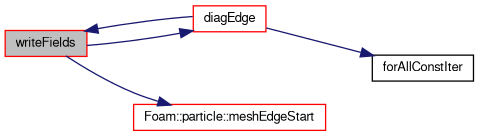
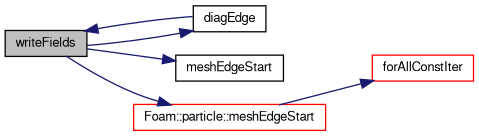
node "diagEdge": color red -> black
edge "diagEdge" -> "forAllConstIter": now "Foam::particle::meshEdgeStart" -> "forAllConstIter"
node "writeFields": color red -> black
node "meshEdgeStart": added
node "forAllConstIter": color black -> red
